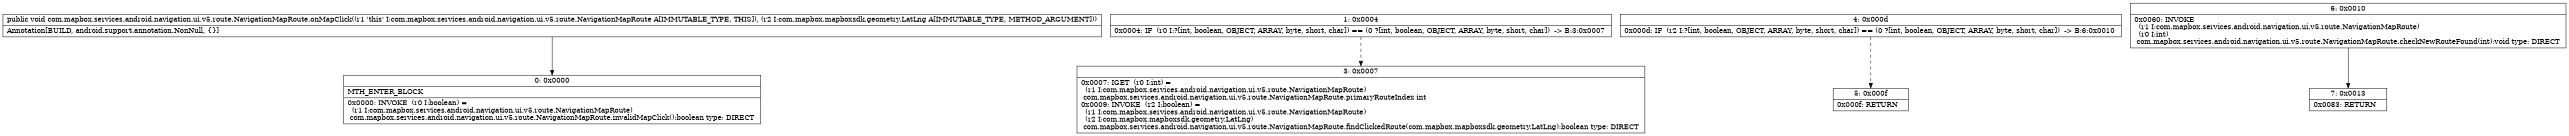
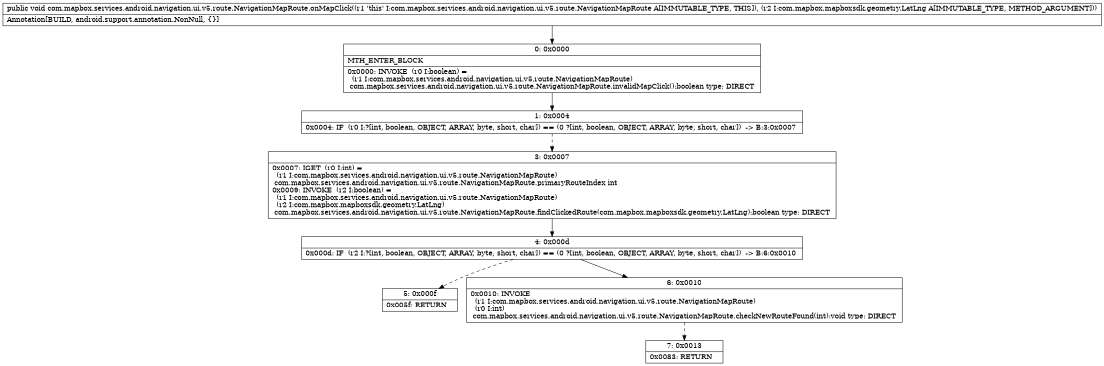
node "6: 0x0010": text "0x0060: INVOKE" -> "0x0010: INVOKE"
edge "6: 0x0010" -> "7: 0x0013": style solid -> dashed
edge "0: 0x0000" -> "1: 0x0004": added
node "5: 0x000f": text "0x000f: RETURN" -> "0x005f: RETURN"
edge "3: 0x0007" -> "4: 0x000d": added
edge "4: 0x000d" -> "6: 0x0010": added
